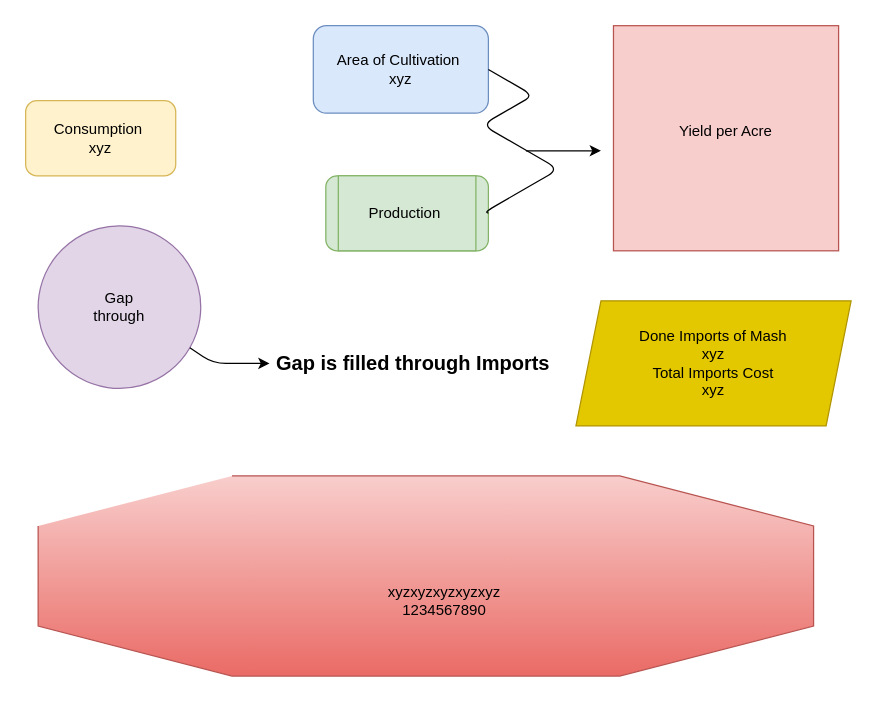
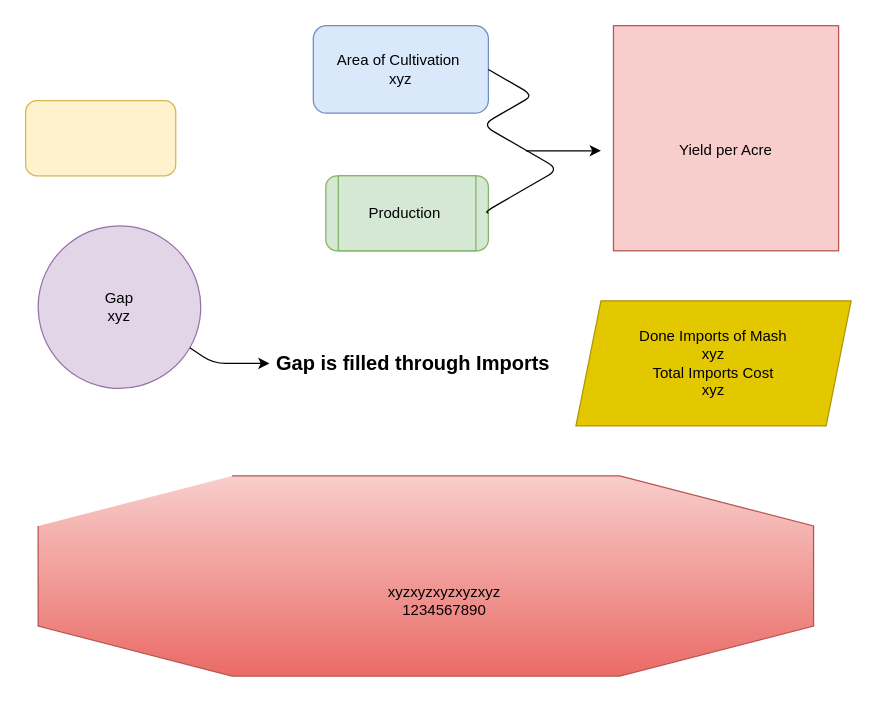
node "Yield per Acre": moved (726, 132) -> (726, 151)
node "Consumption xyz": removed
node "Gap through": label "Gap through" -> "Gap xyz"
